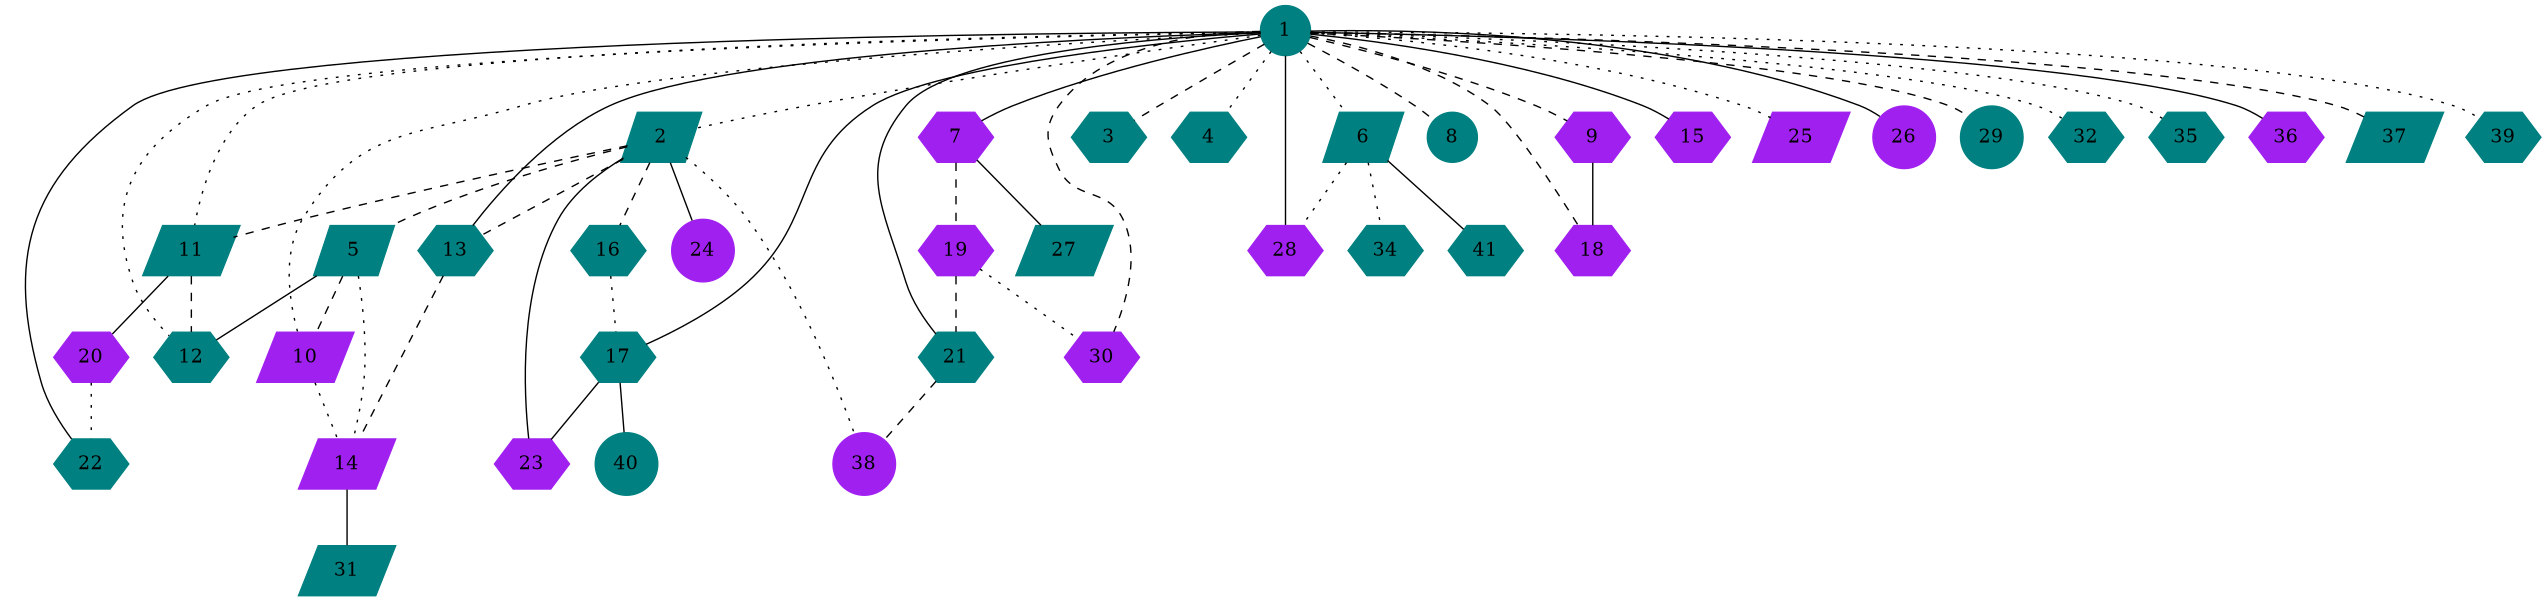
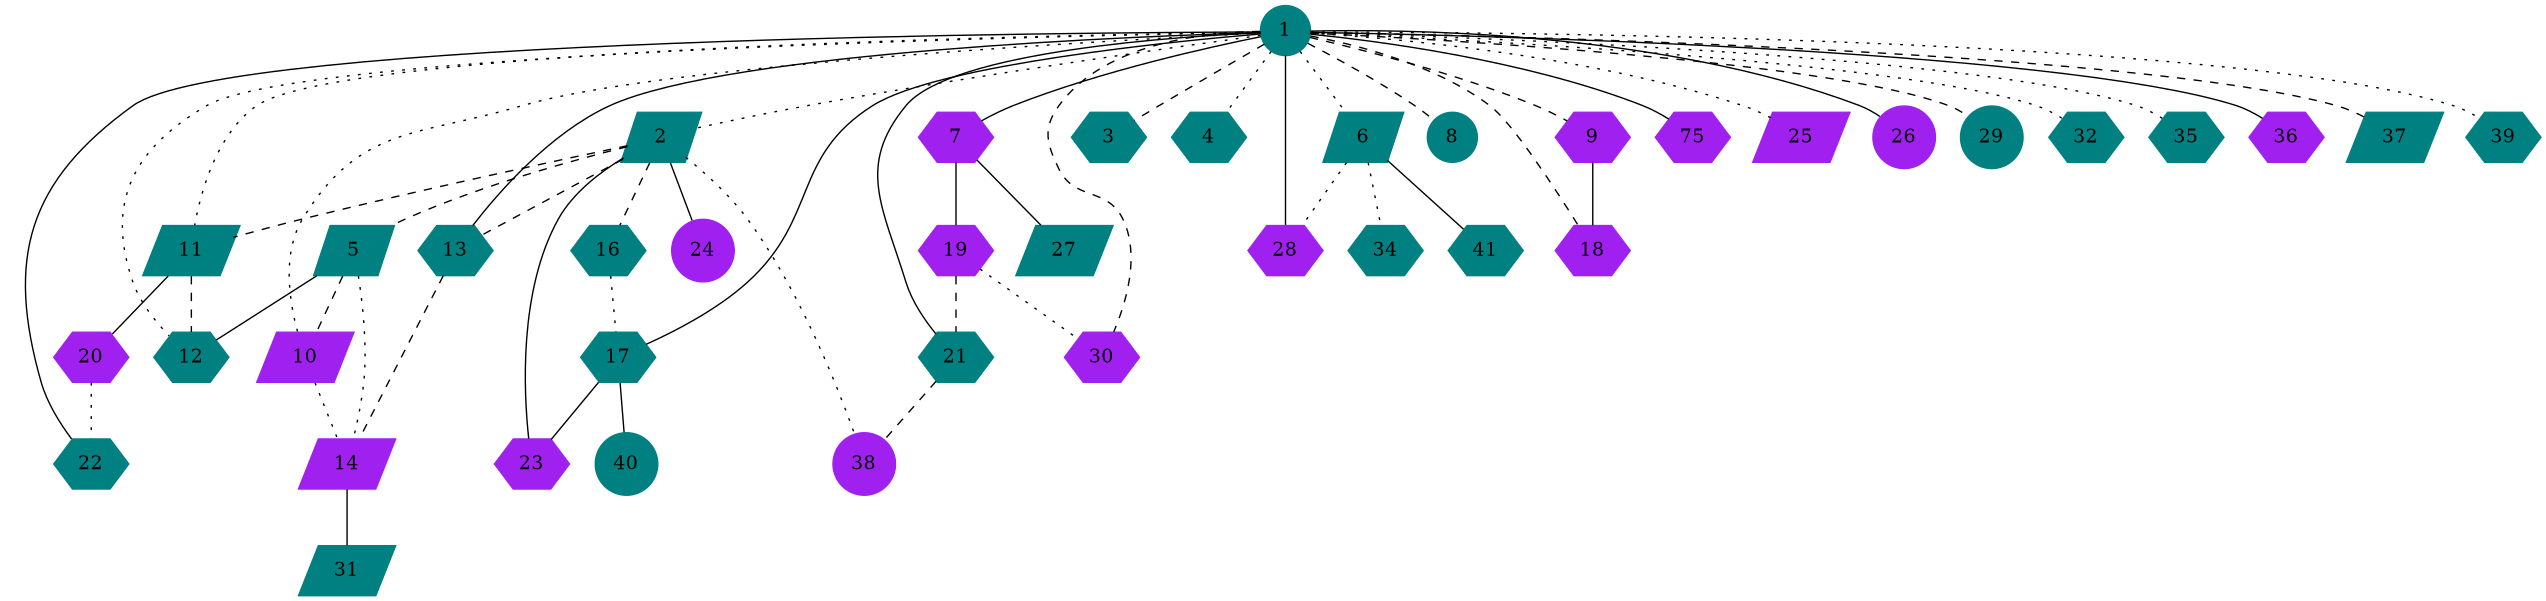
node "15": label "15" -> "75"
edge "7" -- "19": style dashed -> solid
